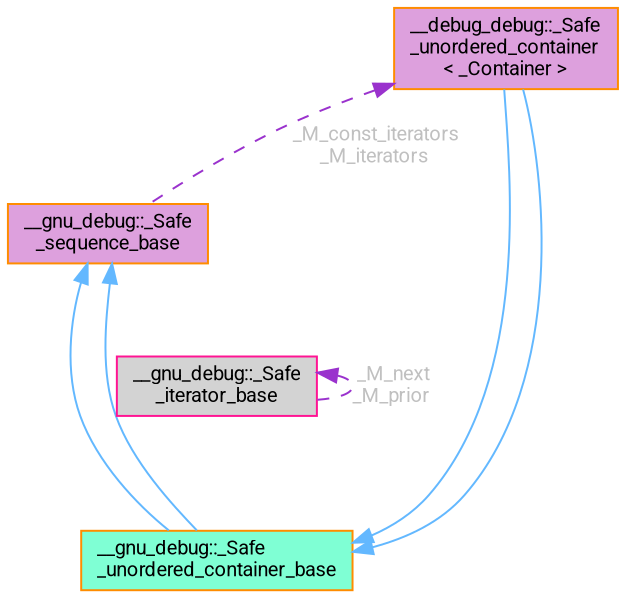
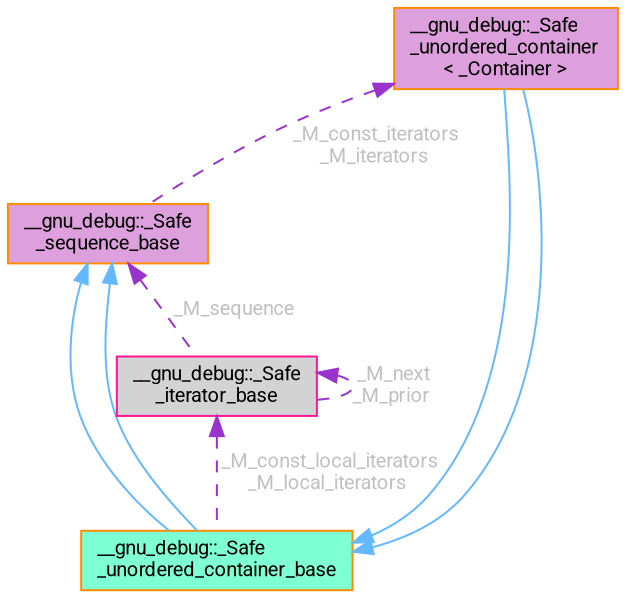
node "__debug_debug::_Safe _unordered_container < _Container >": label "__debug_debug::_Safe _unordered_container < _Container >" -> "__gnu_debug::_Safe _unordered_container < _Container >"
edge "__gnu_debug::_Safe _iterator_base" -> "__gnu_debug::_Safe _sequence_base": added, label "_M_sequence"
edge "__gnu_debug::_Safe _unordered_container_base" -> "__gnu_debug::_Safe _iterator_base": added, label "_M_const_local_iterators _M_local_iterators"
